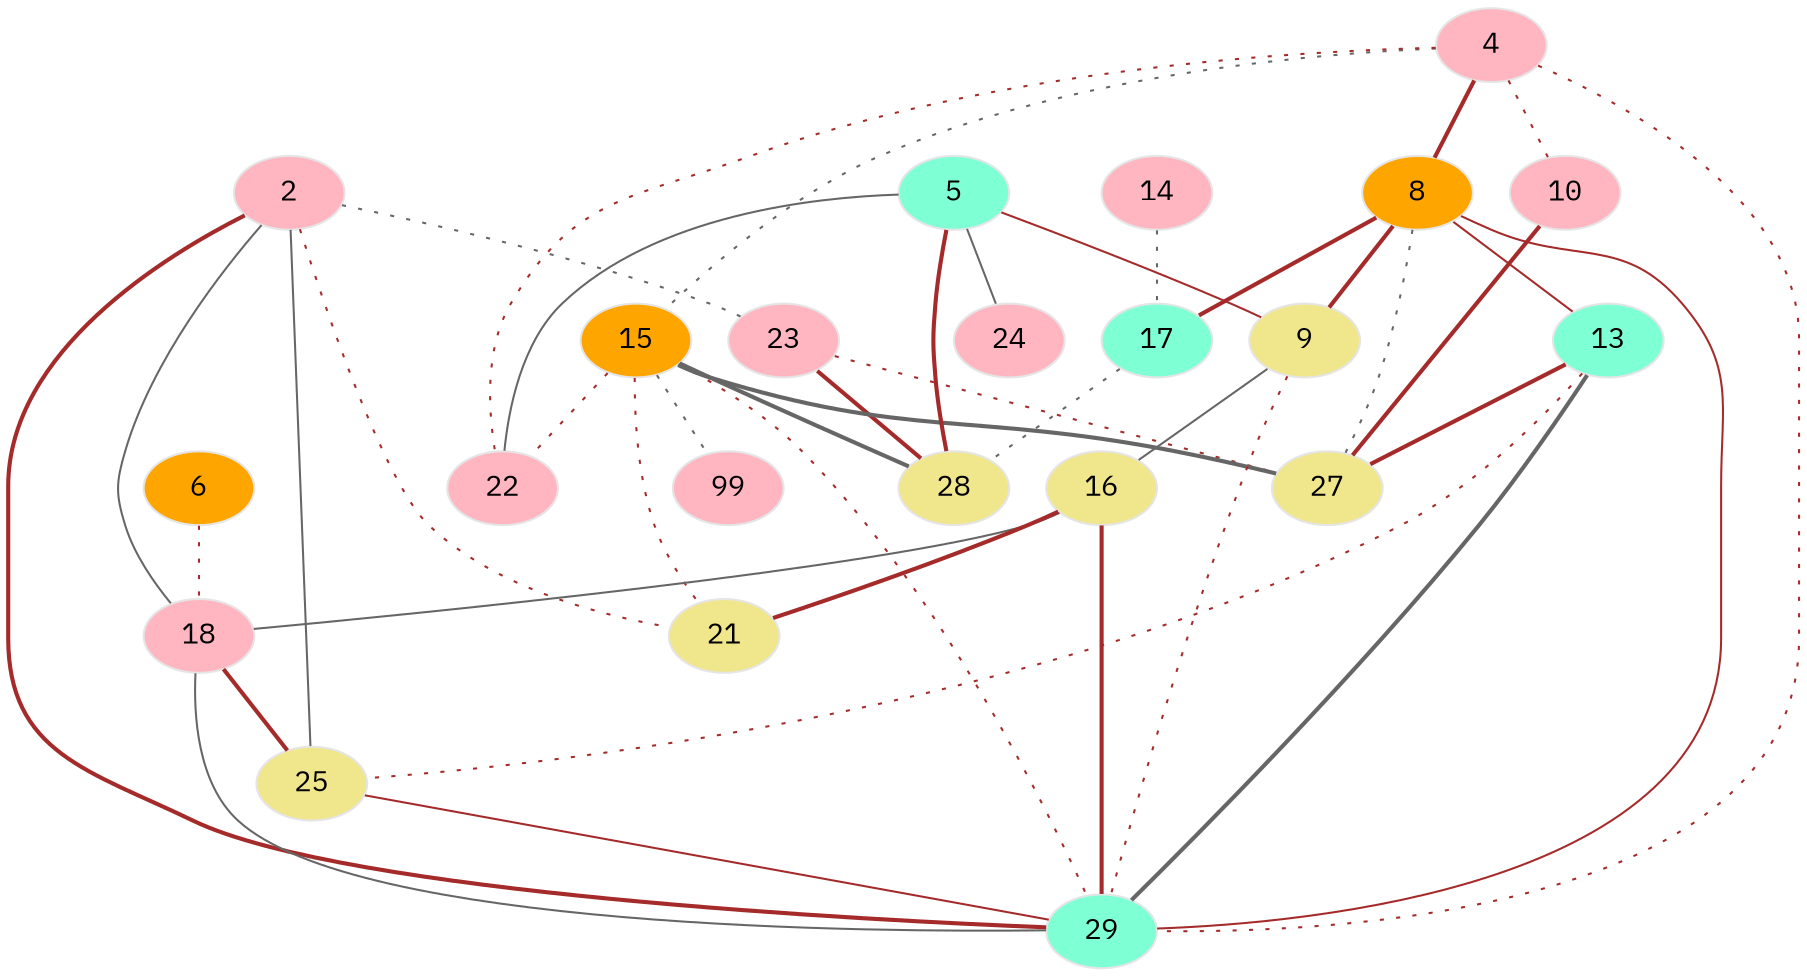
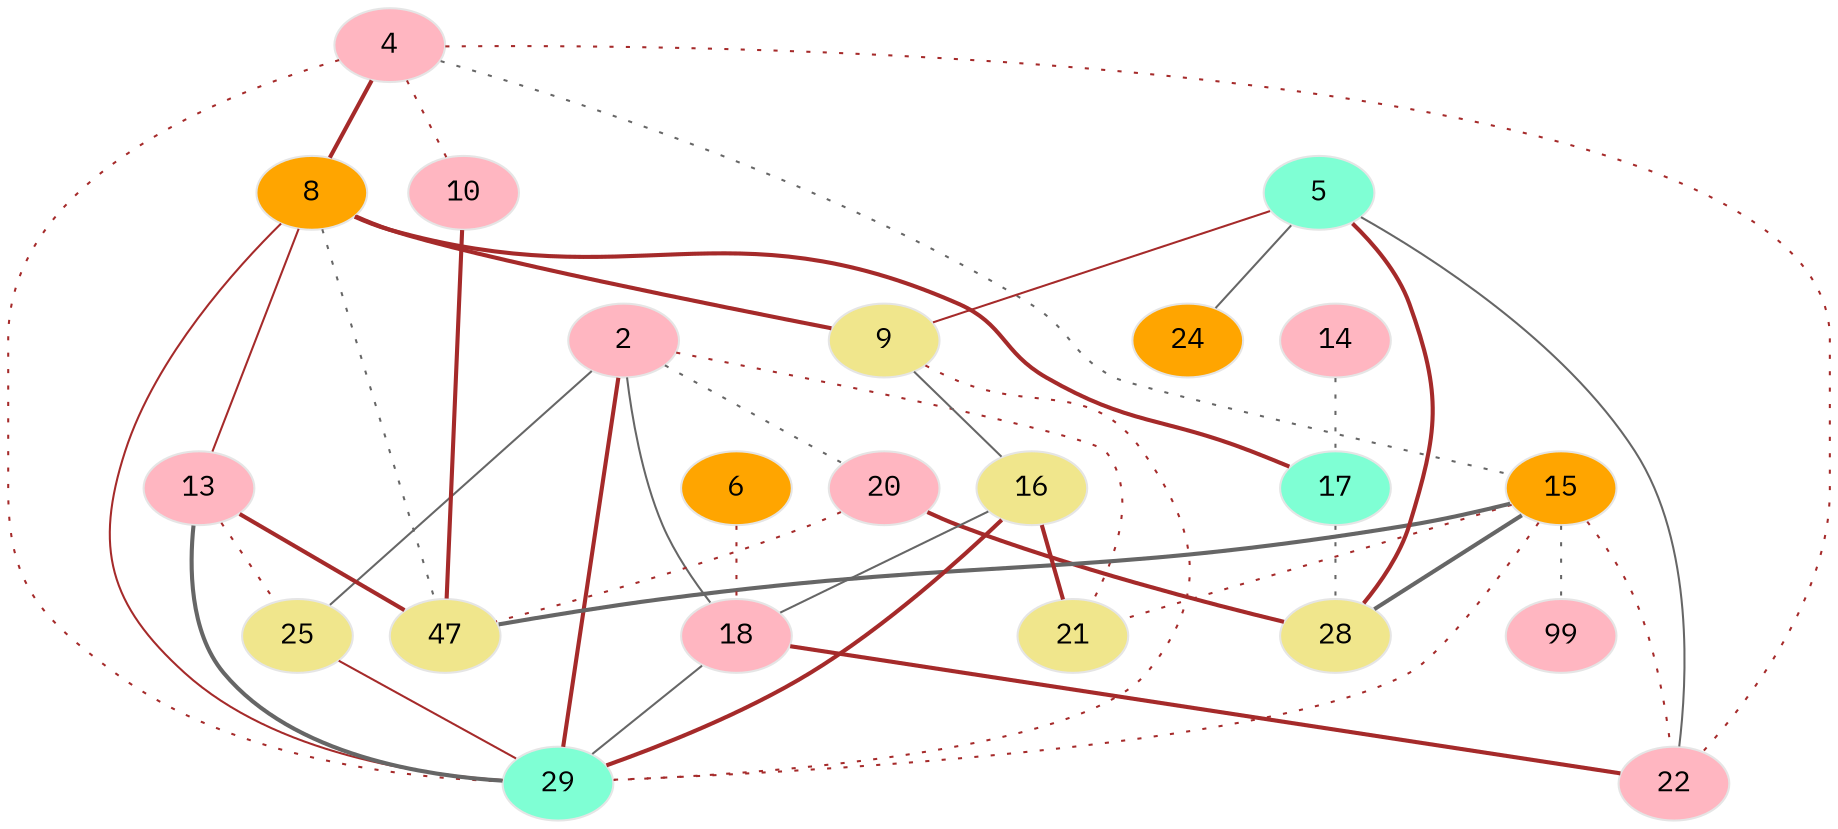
node "23": label "23" -> "20"
node "24": fillcolor lightpink -> orange
node "13": fillcolor aquamarine -> lightpink
node "27": label "27" -> "47"
edge "18" -- "25": now "18" -- "22"
